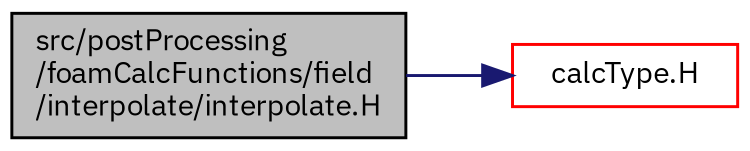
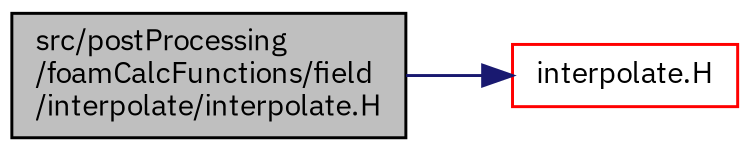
node "calcType.H": label "calcType.H" -> "interpolate.H"
